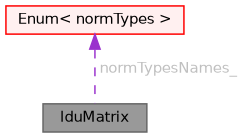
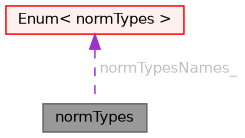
node "lduMatrix": label "lduMatrix" -> "normTypes"
